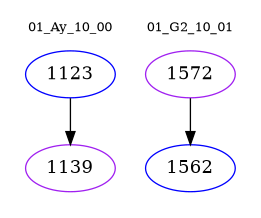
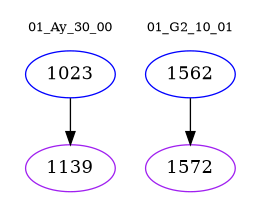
cluster "01_Ay_10_00": label "01_Ay_10_00" -> "01_Ay_30_00"
node "1123": label "1123" -> "1023"
edge "1572" -> "1562": reversed
